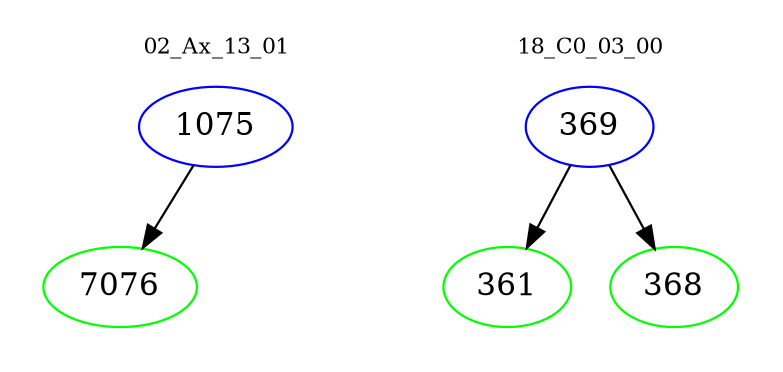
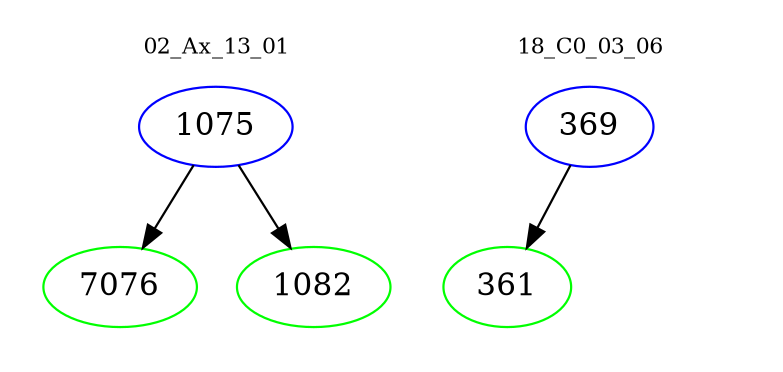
cluster "18_C0_03_00": label "18_C0_03_00" -> "18_C0_03_06"
node "1082": added
node "368": removed
